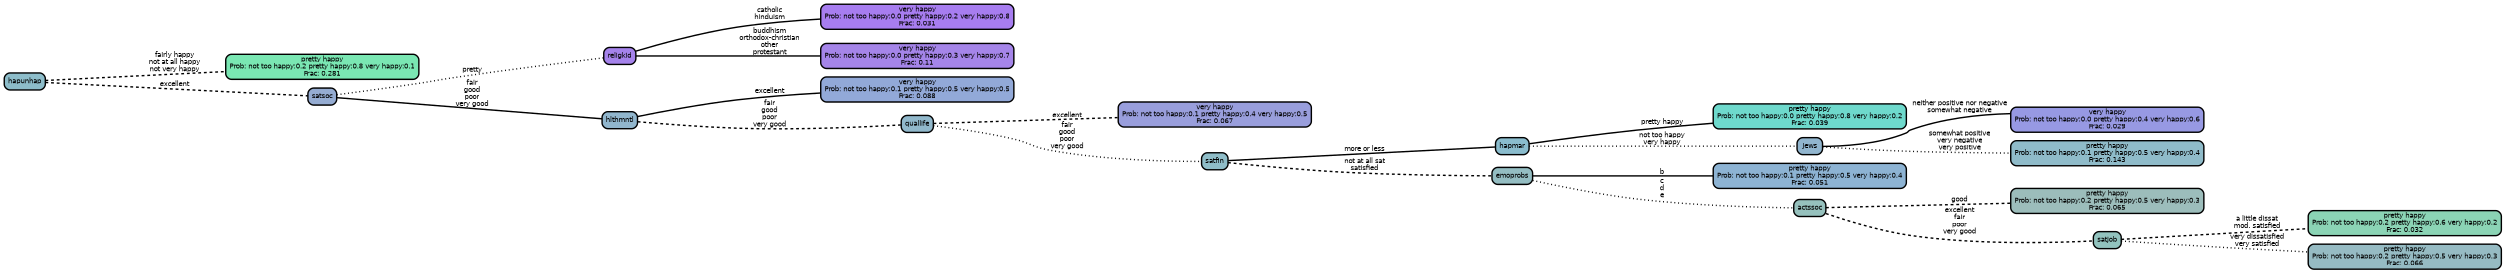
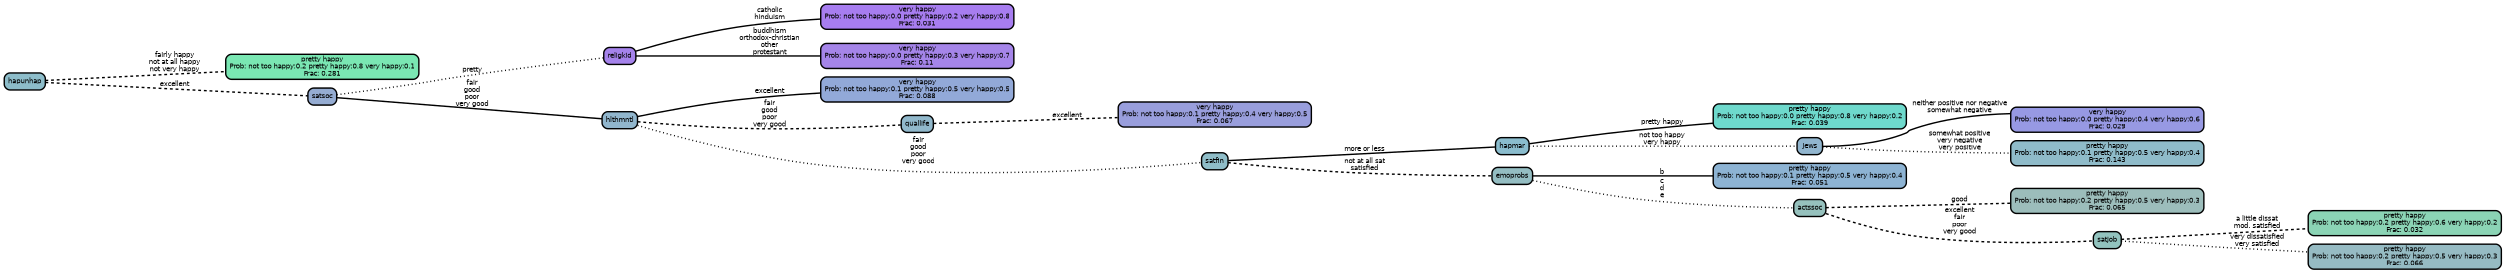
edge "quallife" -- "satfin": now "hlthmntl" -- "satfin"
